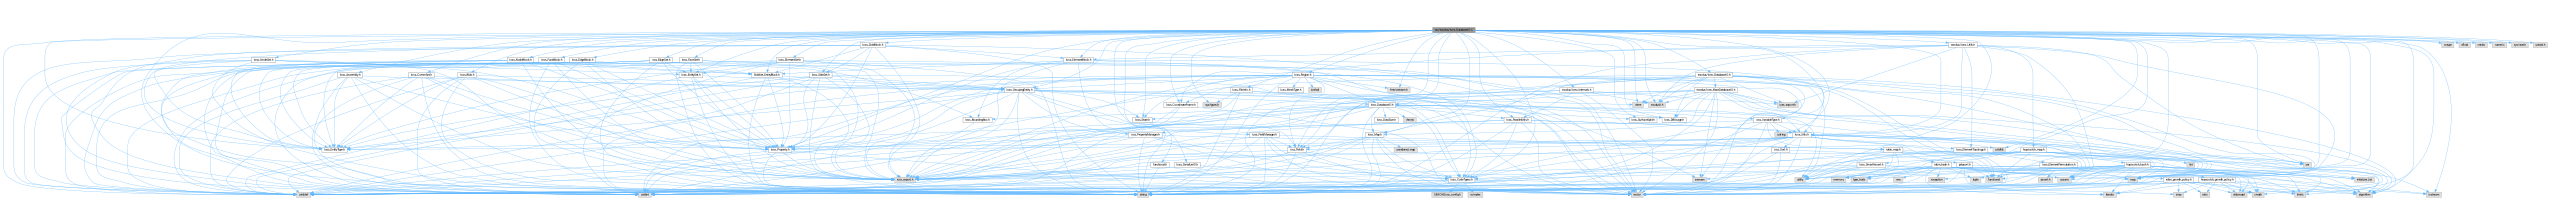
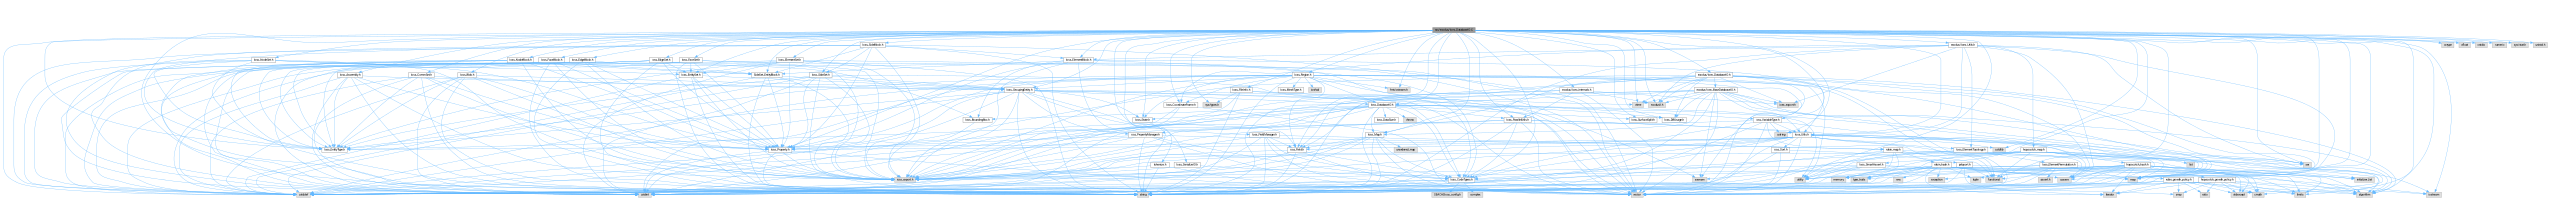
node "functional.h": label "functional.h" -> "tokenize.h"
